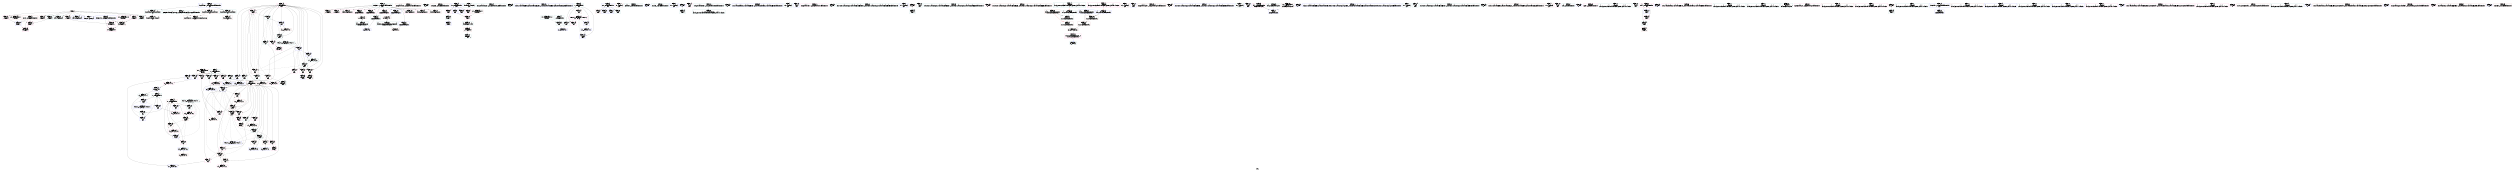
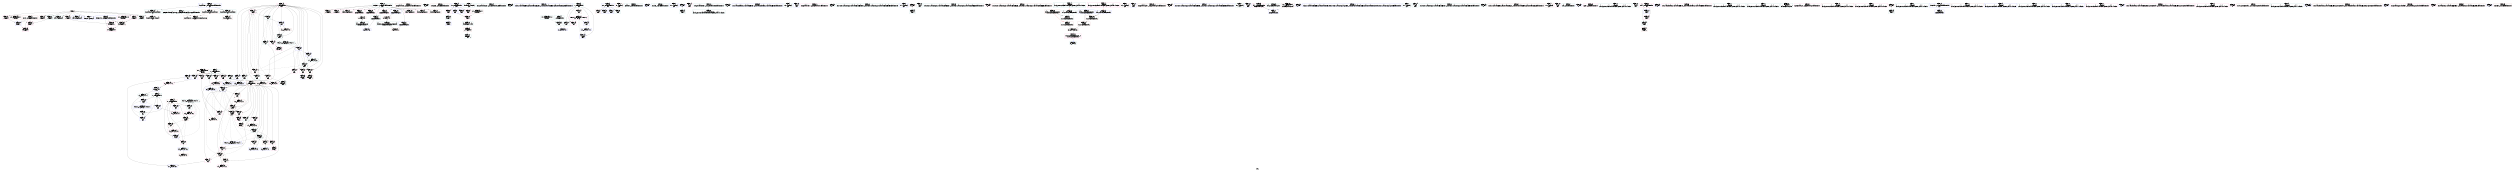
node "NodeID: 384": text "149 = PHI()" -> "149 = GLOBAL()"
